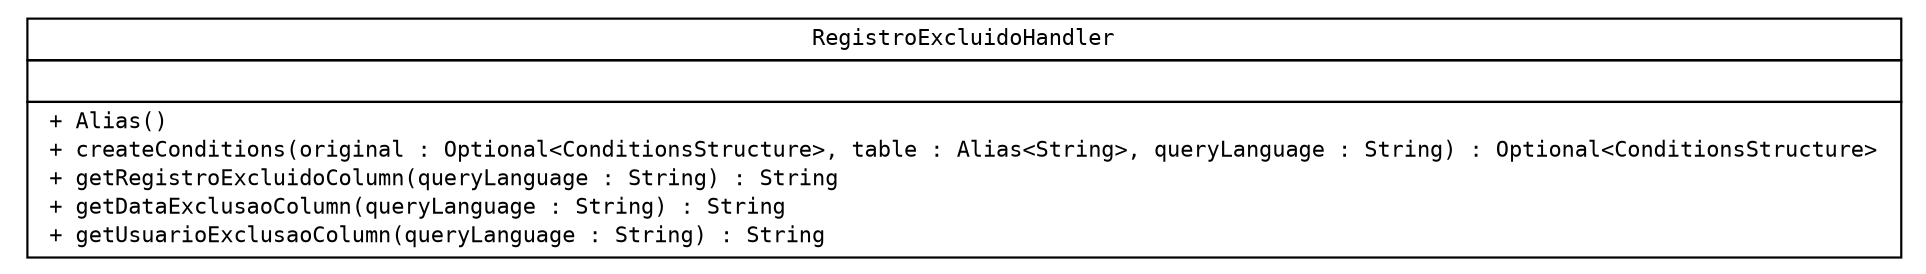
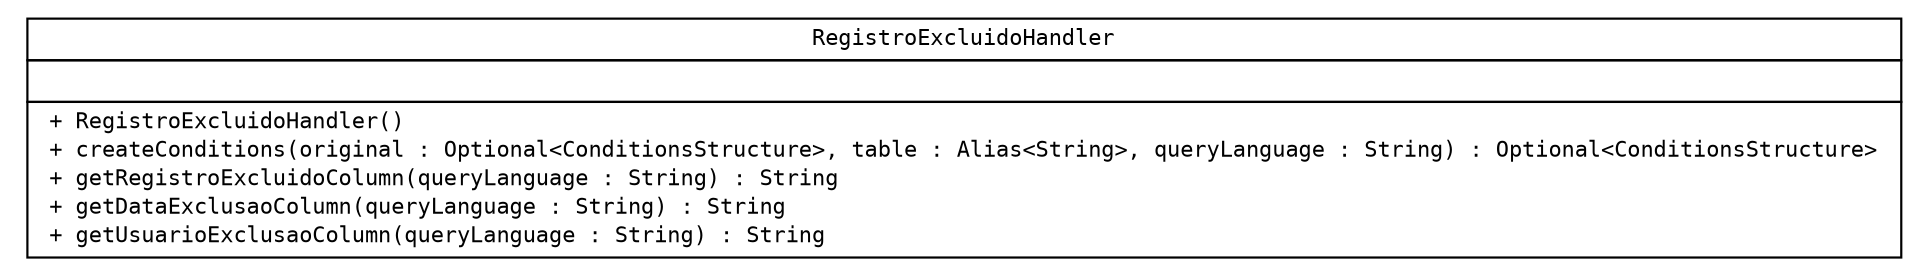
node "RegistroExcluidoHandler": text "+ Alias()" -> "+ RegistroExcluidoHandler()"
